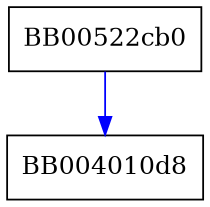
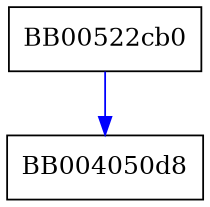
node "BB004010d8": label "BB004010d8" -> "BB004050d8"
